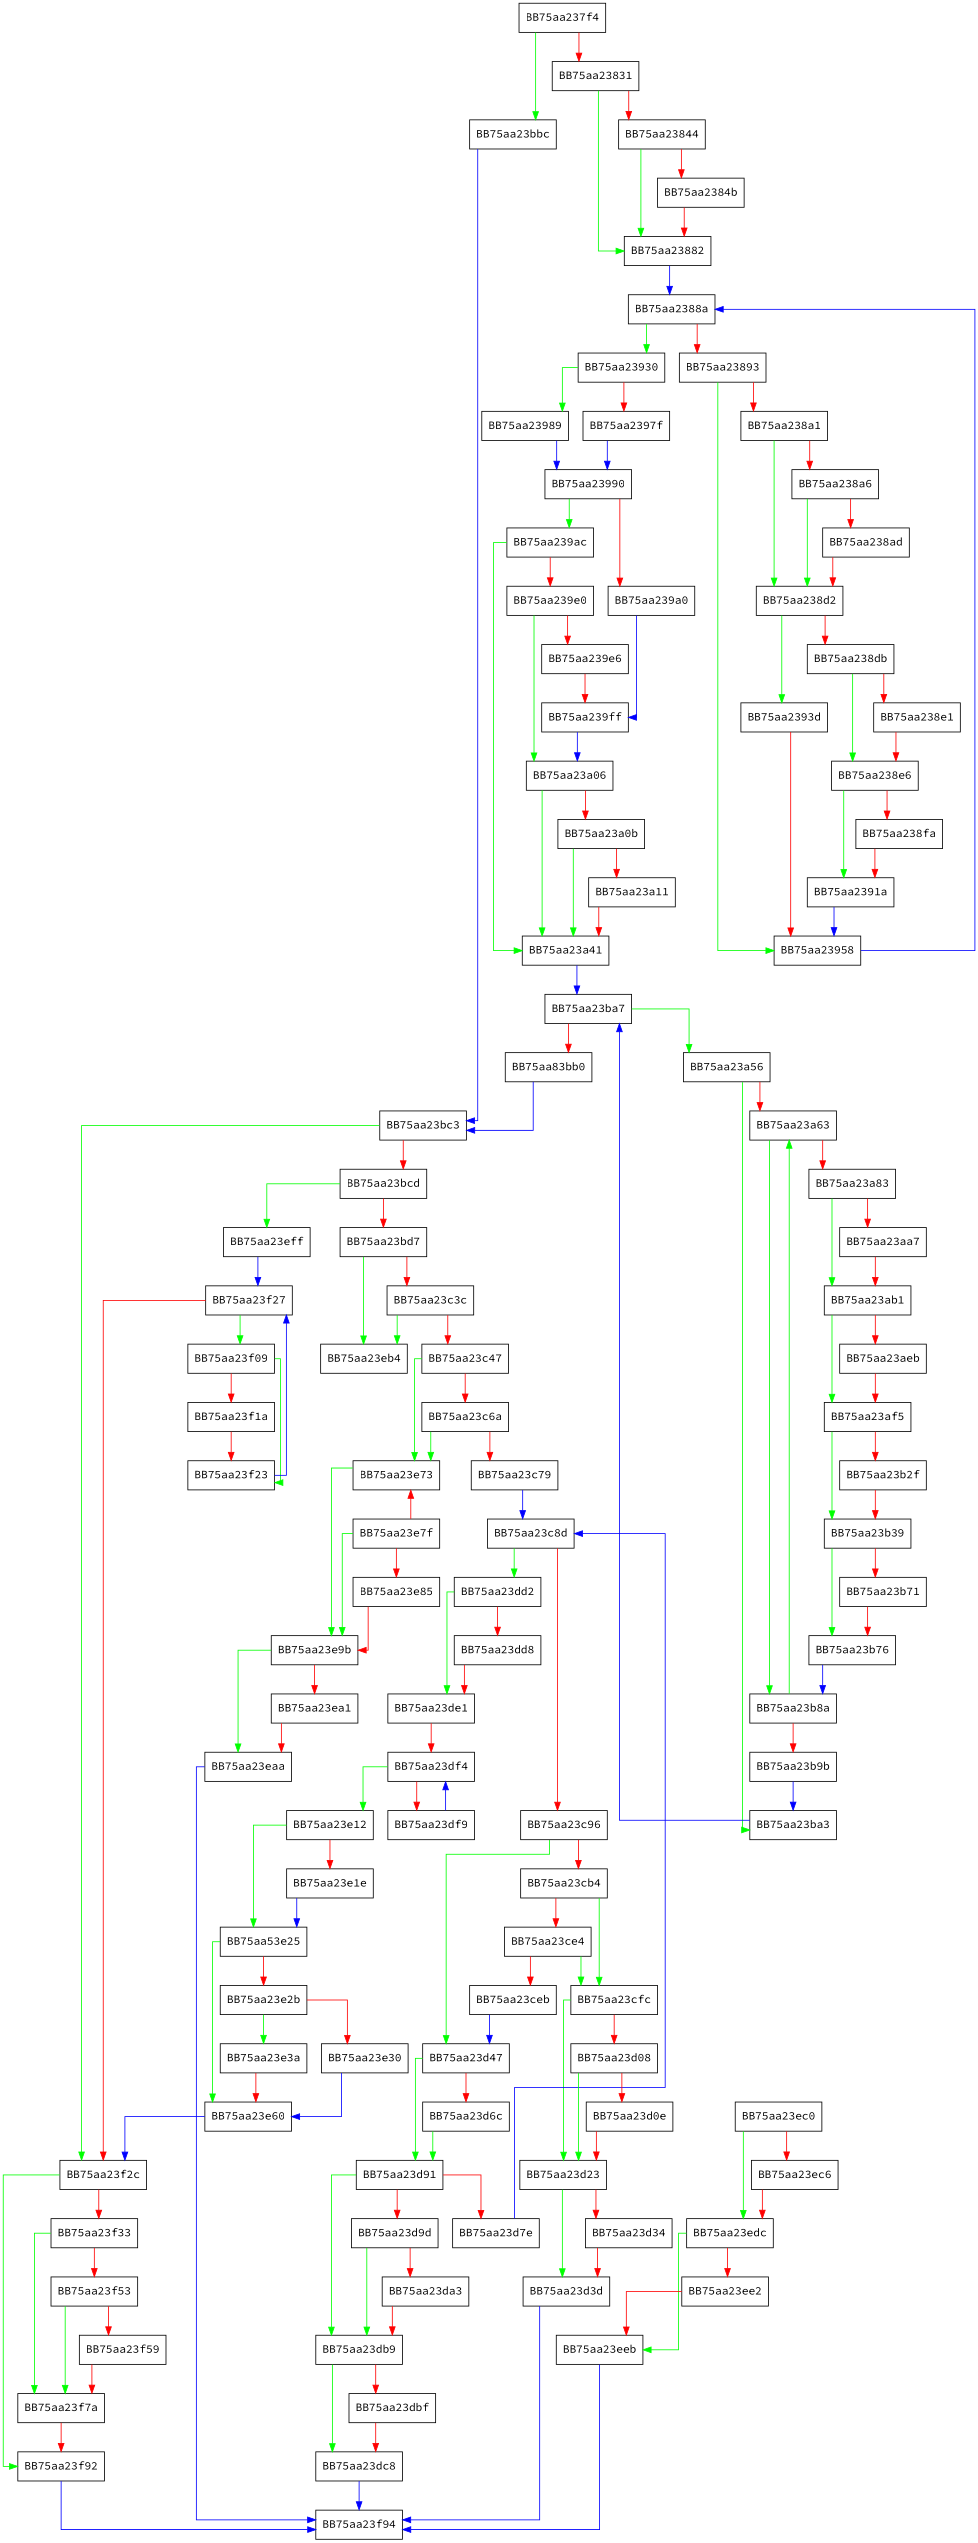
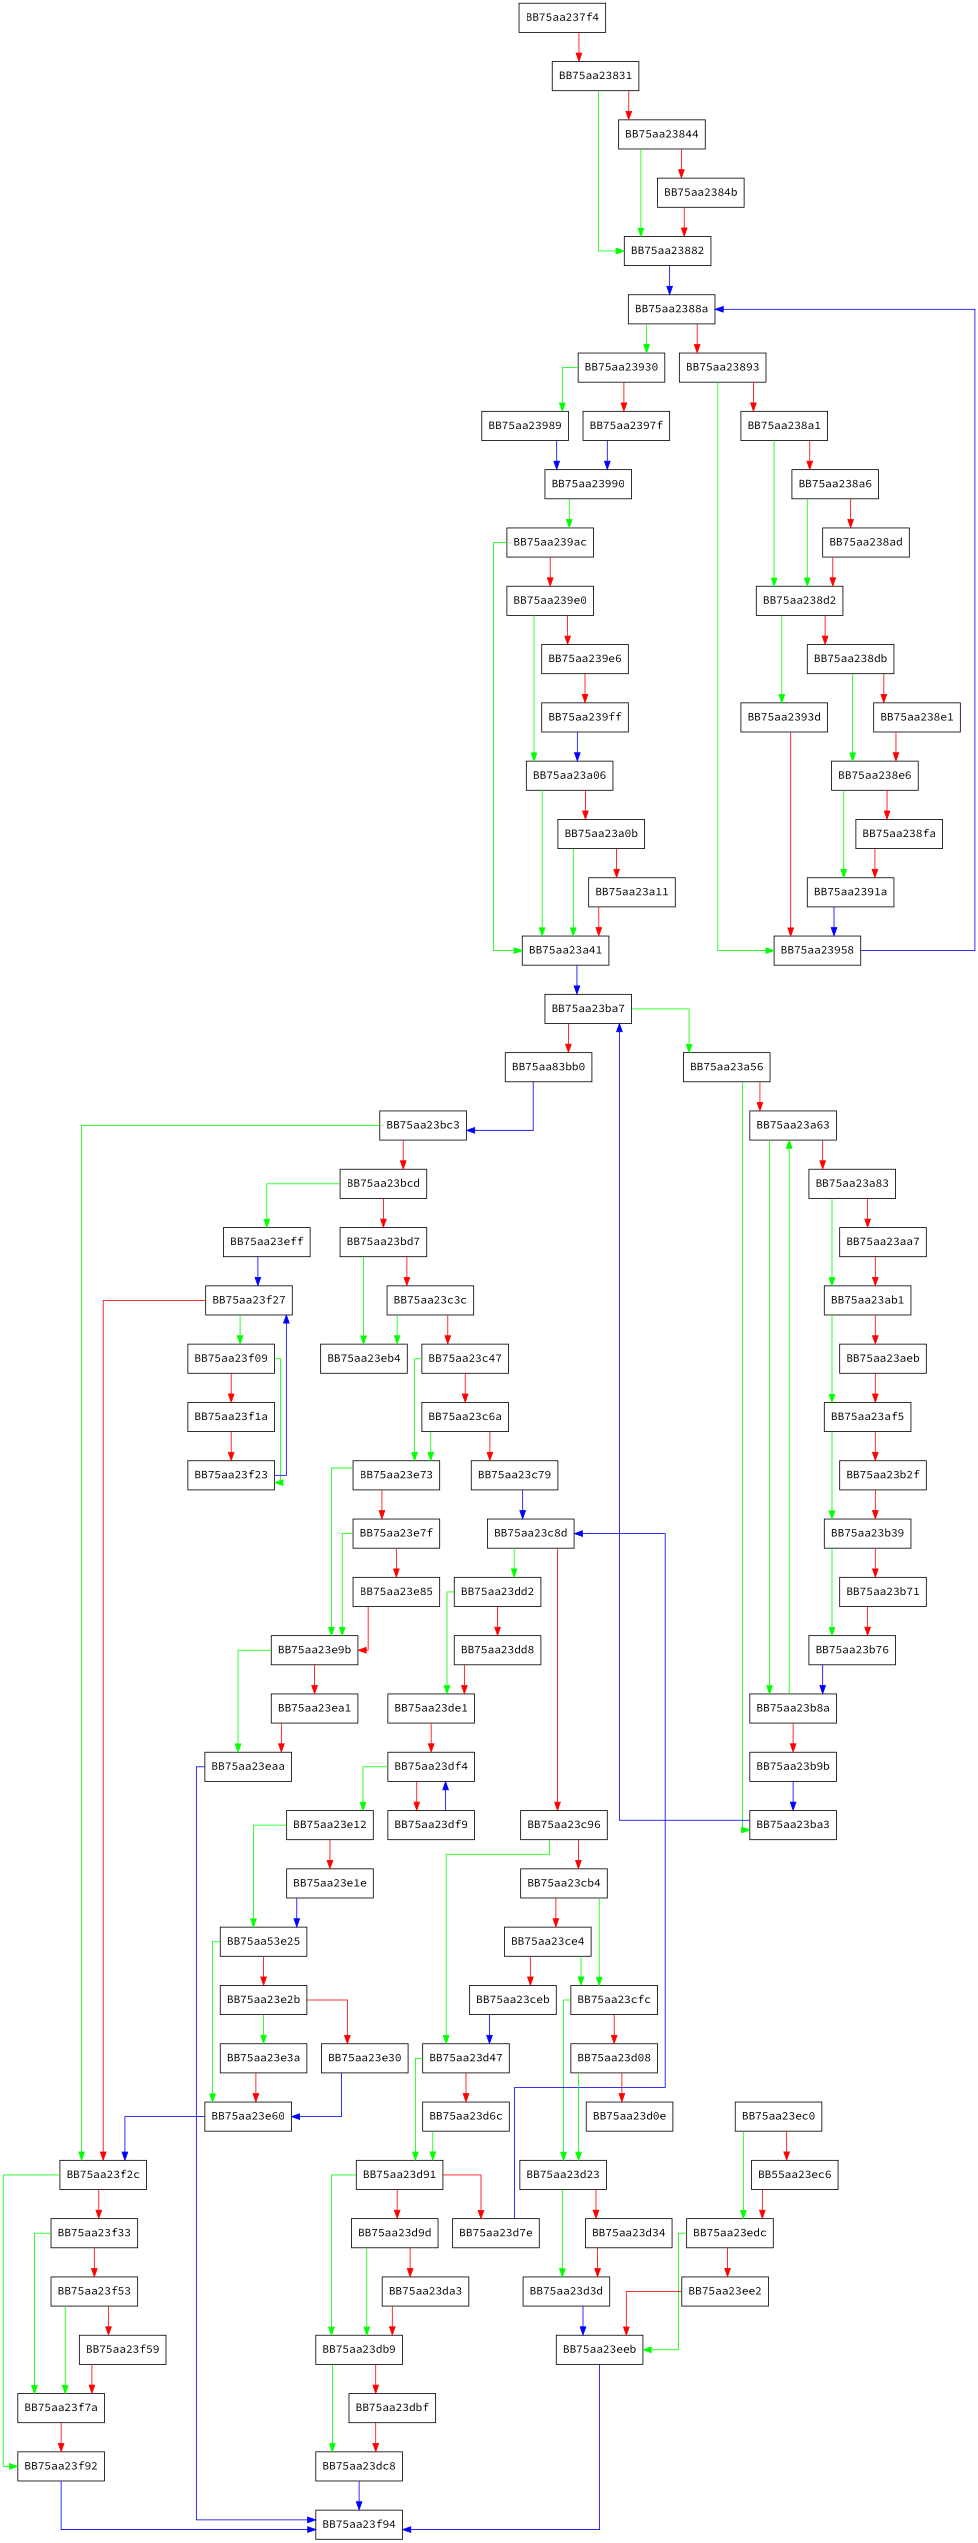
node "BB75aa23bbc": removed
node "BB75aa239a0": removed
edge "BB75aa23e7f" -> "BB75aa23e73": reversed
edge "BB75aa23d0e" -> "BB75aa23d23": removed
node "BB75aa23ec6": label "BB75aa23ec6" -> "BB55aa23ec6"
edge "BB75aa23d3d" -> "BB75aa23f94": now "BB75aa23d3d" -> "BB75aa23eeb"
